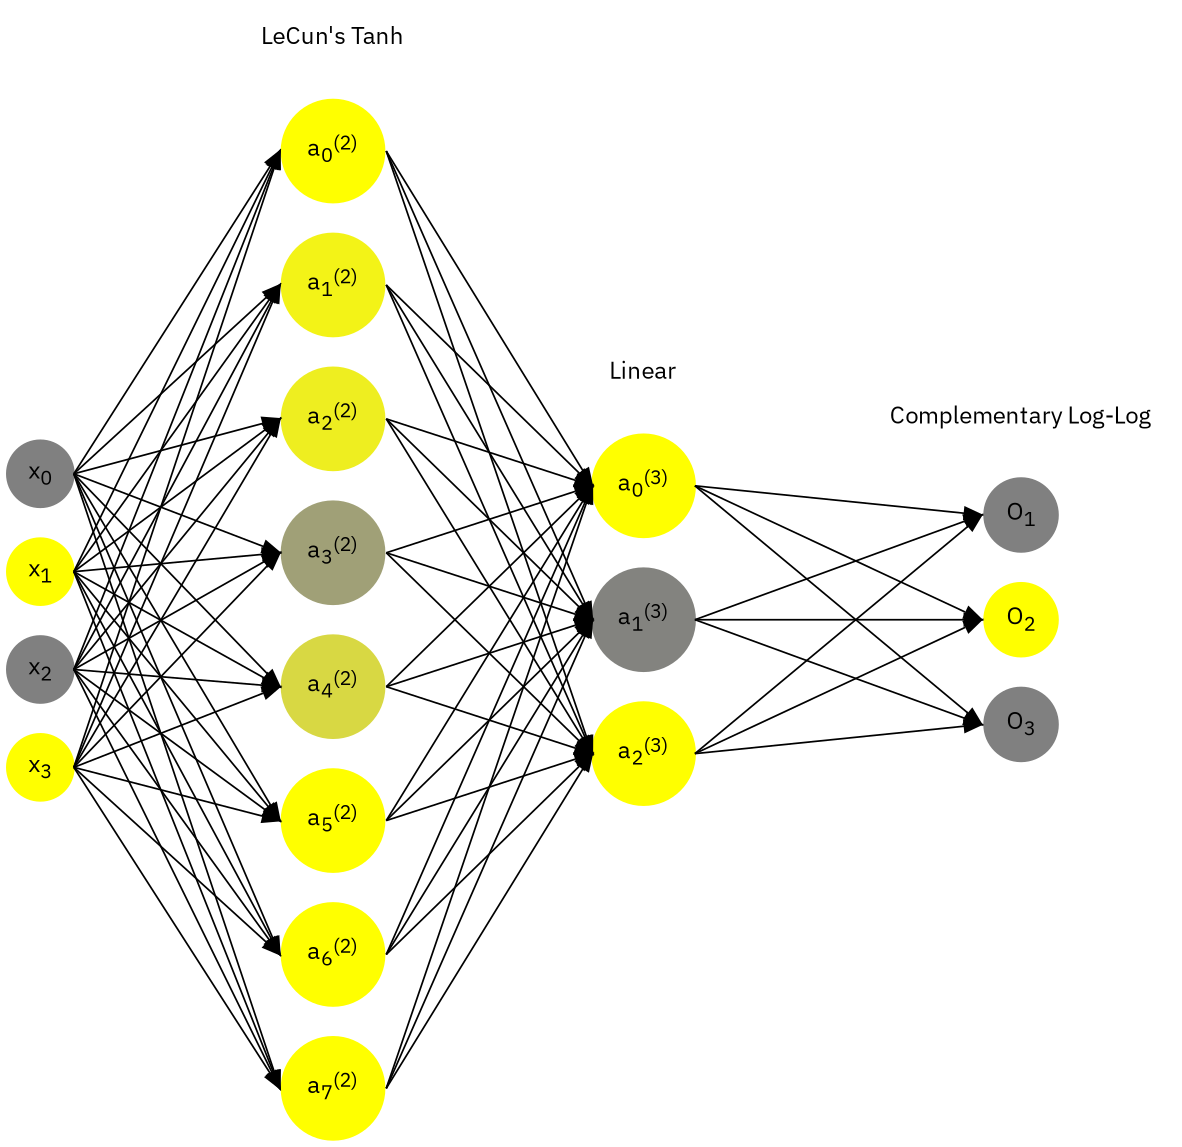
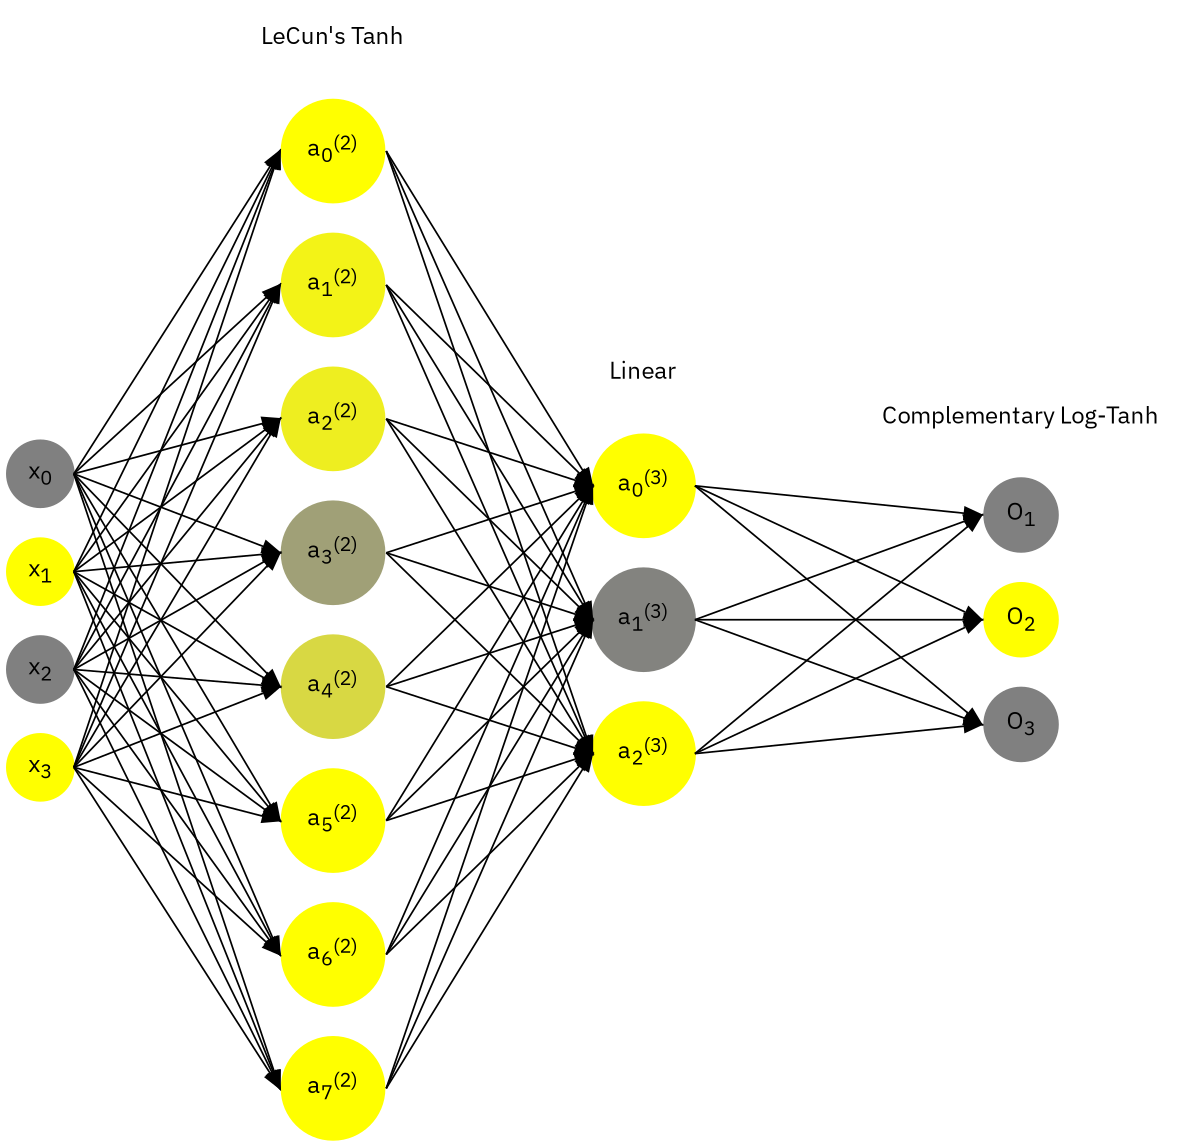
node "Complementary Log-Log": label "Complementary Log-Log" -> "Complementary Log-Tanh"
